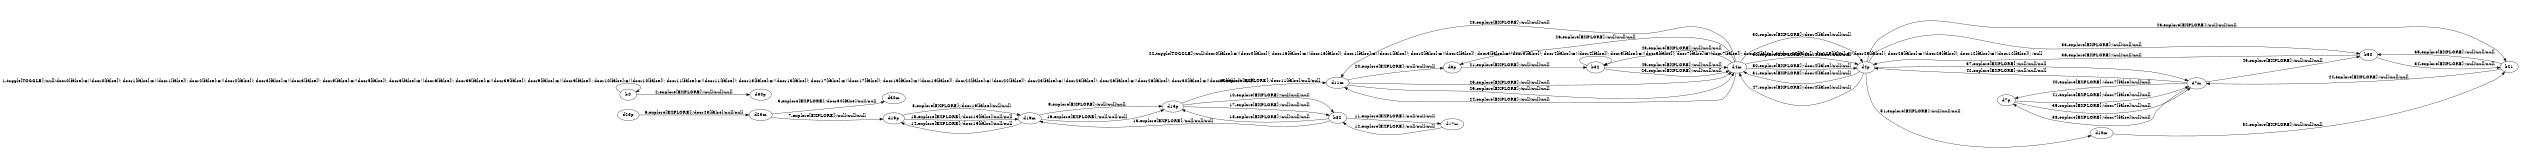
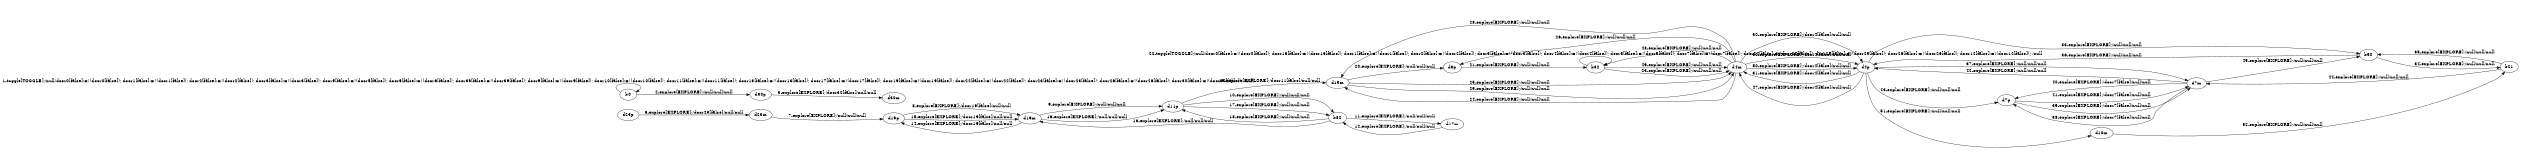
edge "d4p" -> "b21": now "d4p" -> "d7p"
node "d11m": label "d11m" -> "d15m"
node "d13p": label "d13p" -> "d11p"
edge "d23m" -> "d30m": now "d30p" -> "d30m"
